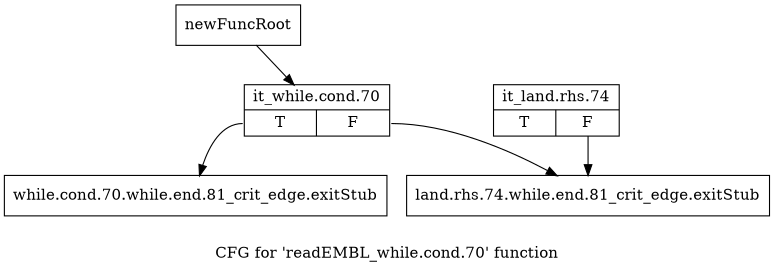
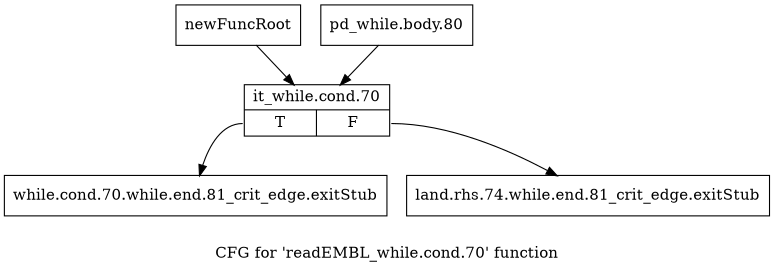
node "pd_while.body.80": added
node "it_land.rhs.74": removed
